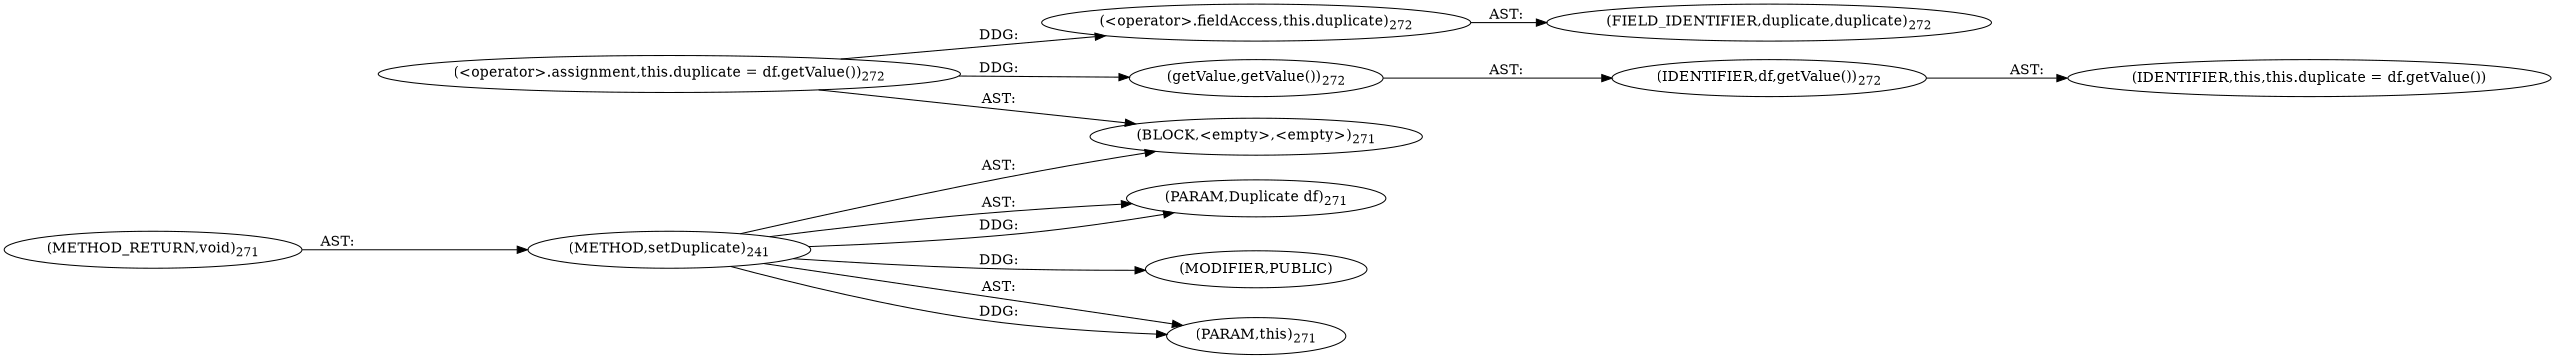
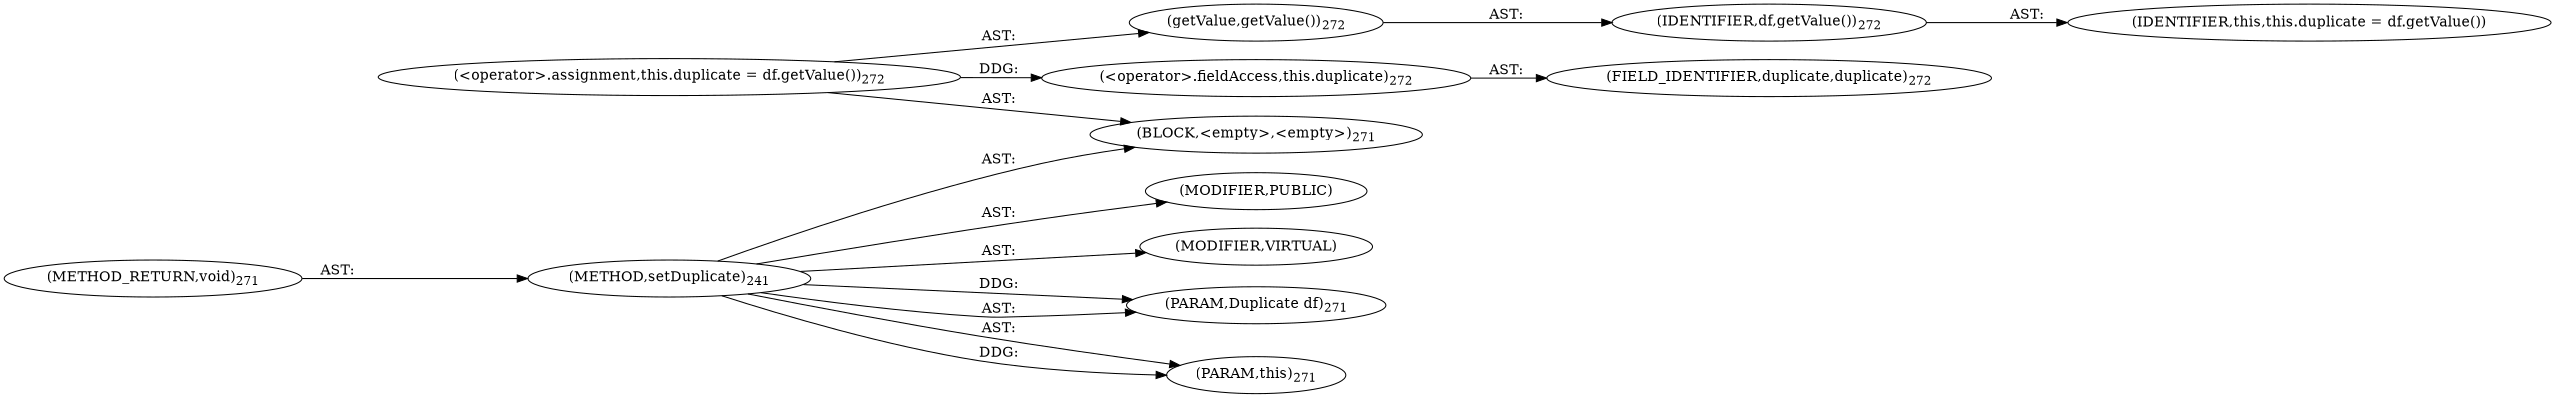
edge "(<operator>.assignment,this.duplicate = df.getValue())" -> "(getValue,getValue())": label "DDG: " -> "AST: "
node "(MODIFIER,VIRTUAL)": added
edge "(METHOD,setDuplicate)" -> "(MODIFIER,PUBLIC)": label "DDG: " -> "AST: "
